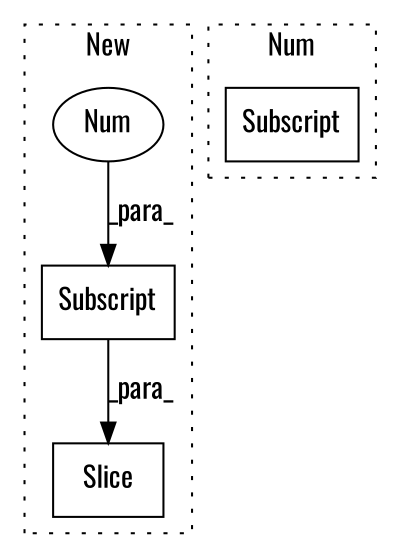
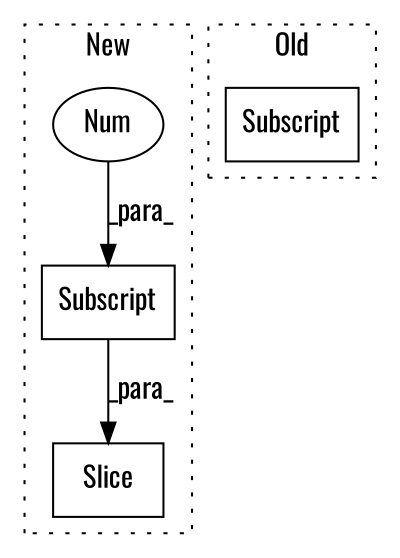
cluster "Num": label "Num" -> "Old"
